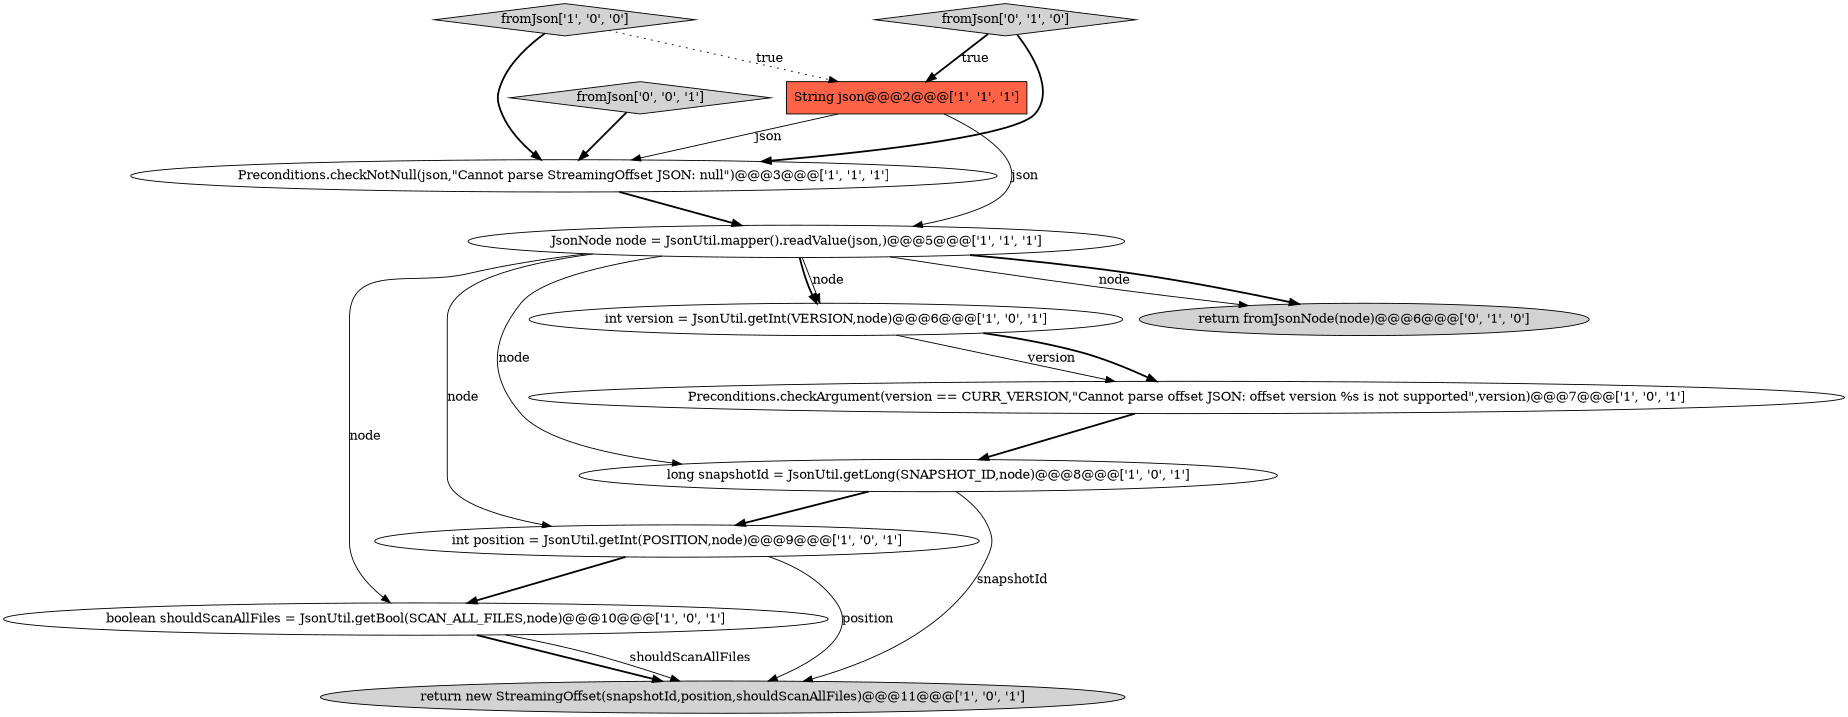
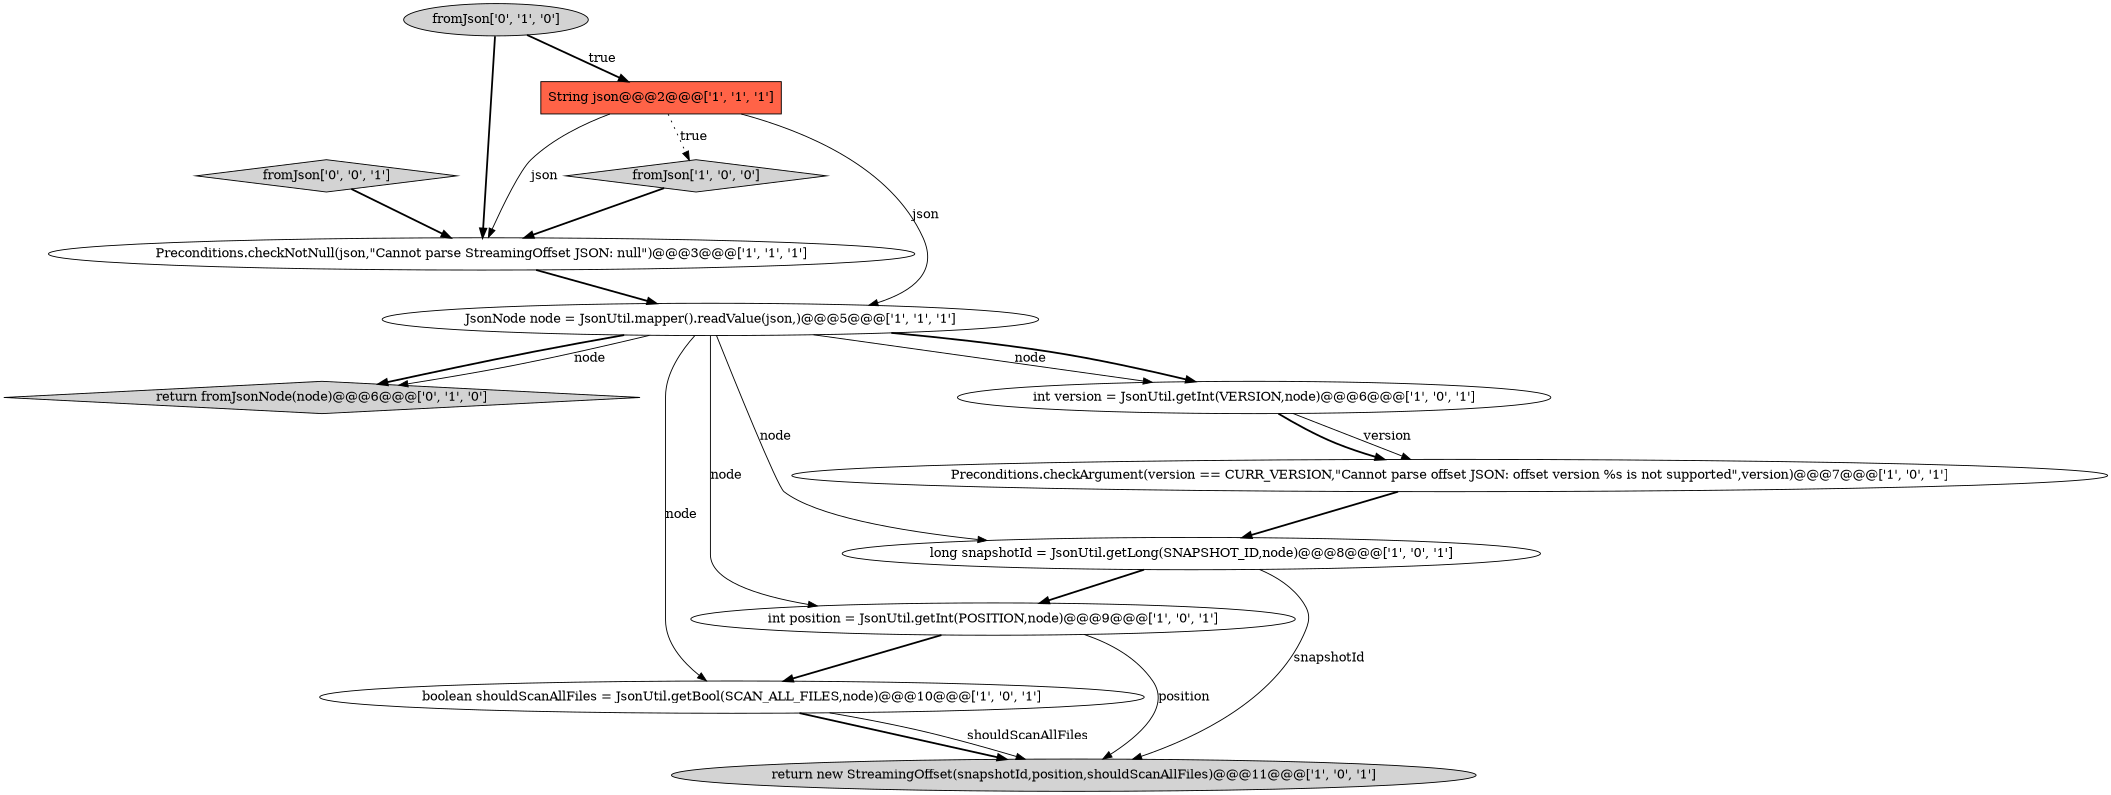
node "fromJson['0', '1', '0']": shape diamond -> ellipse
edge "fromJson['1', '0', '0']" -> "String json@@@2@@@['1', '1', '1']": reversed
node "return fromJsonNode(node)@@@6@@@['0', '1', '0']": shape ellipse -> diamond
